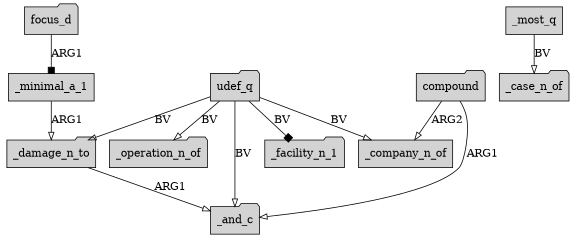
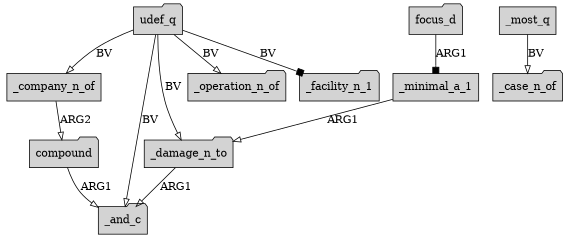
edge "compound" -> "_company_n_of": reversed
